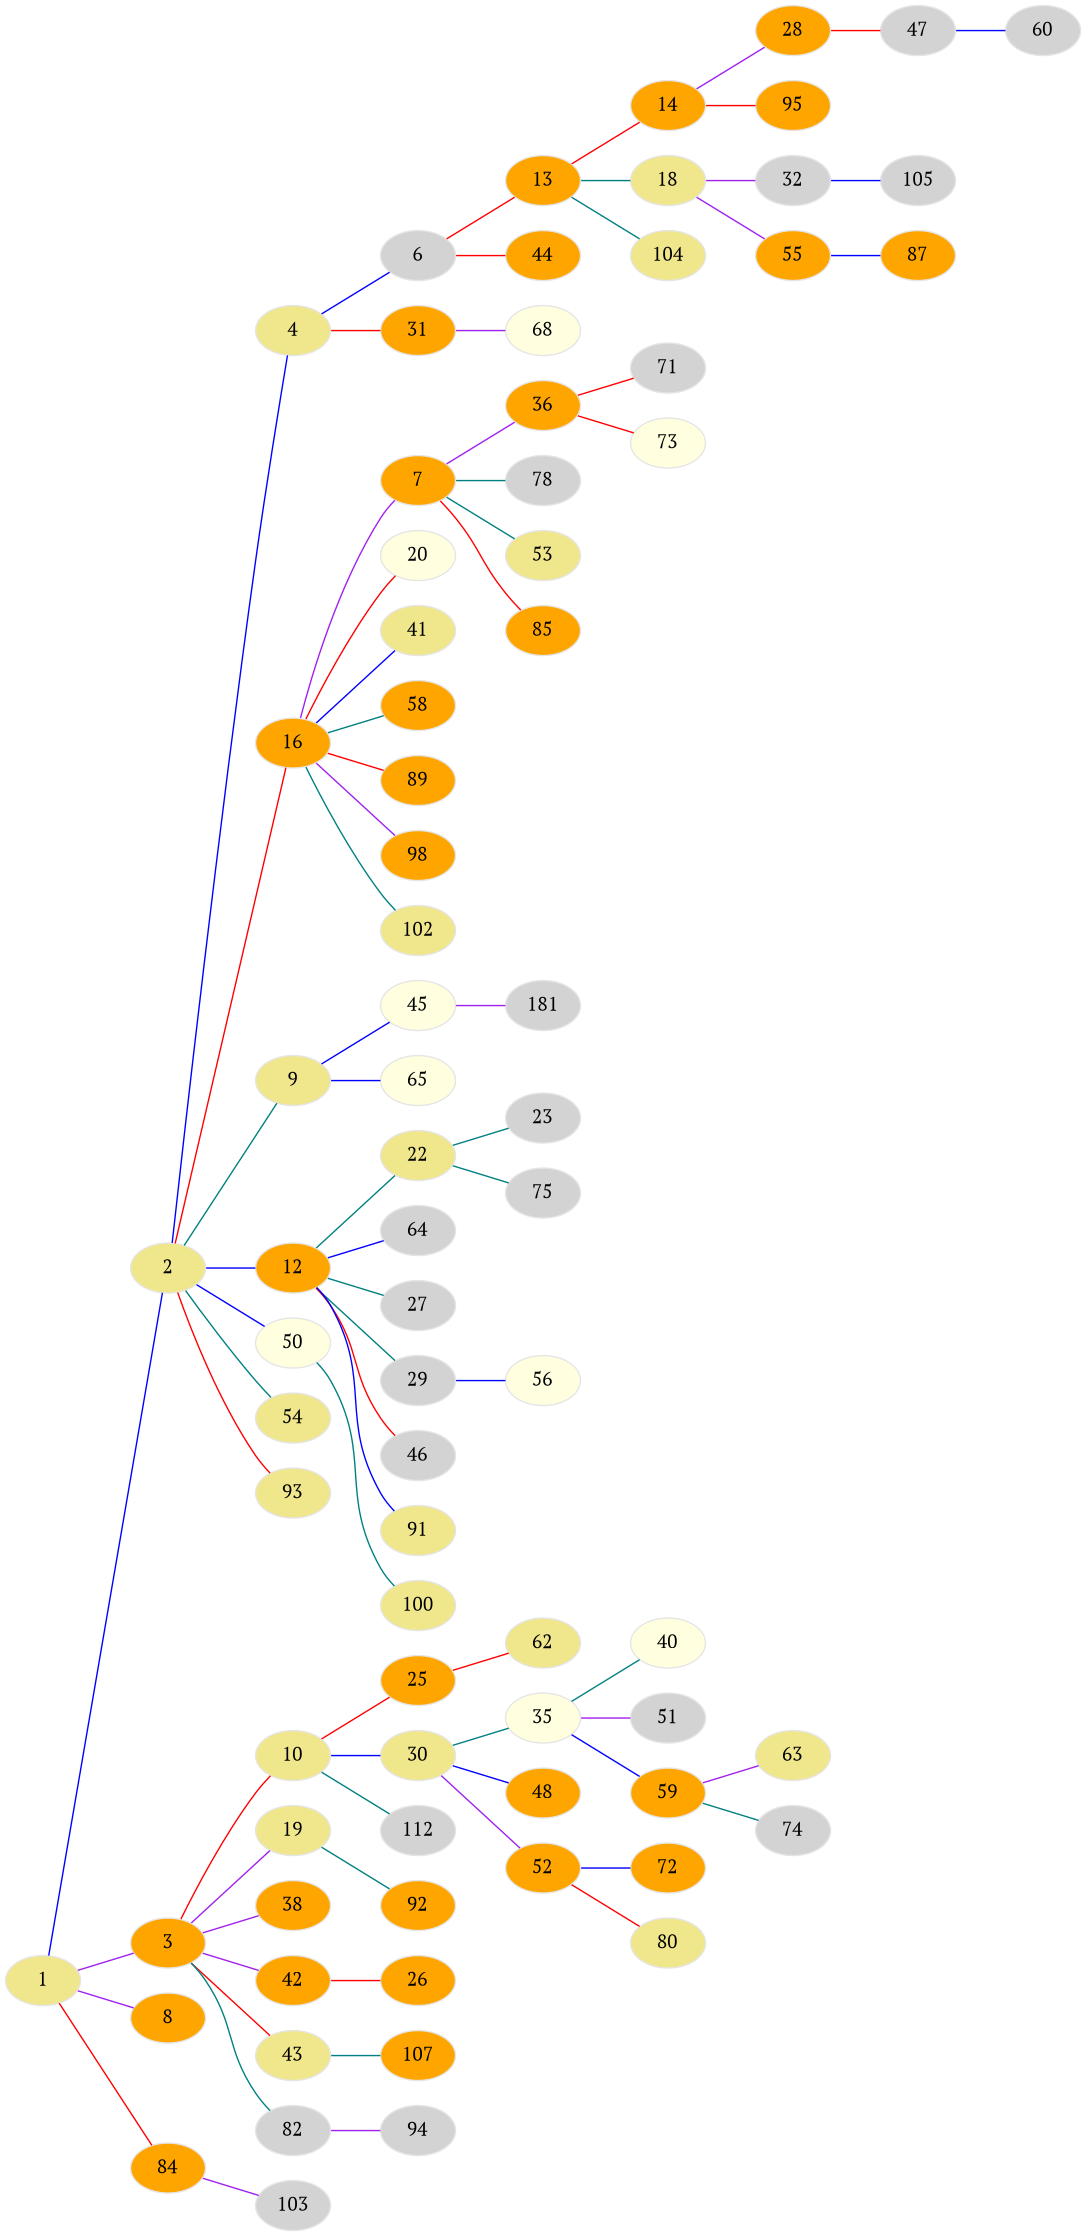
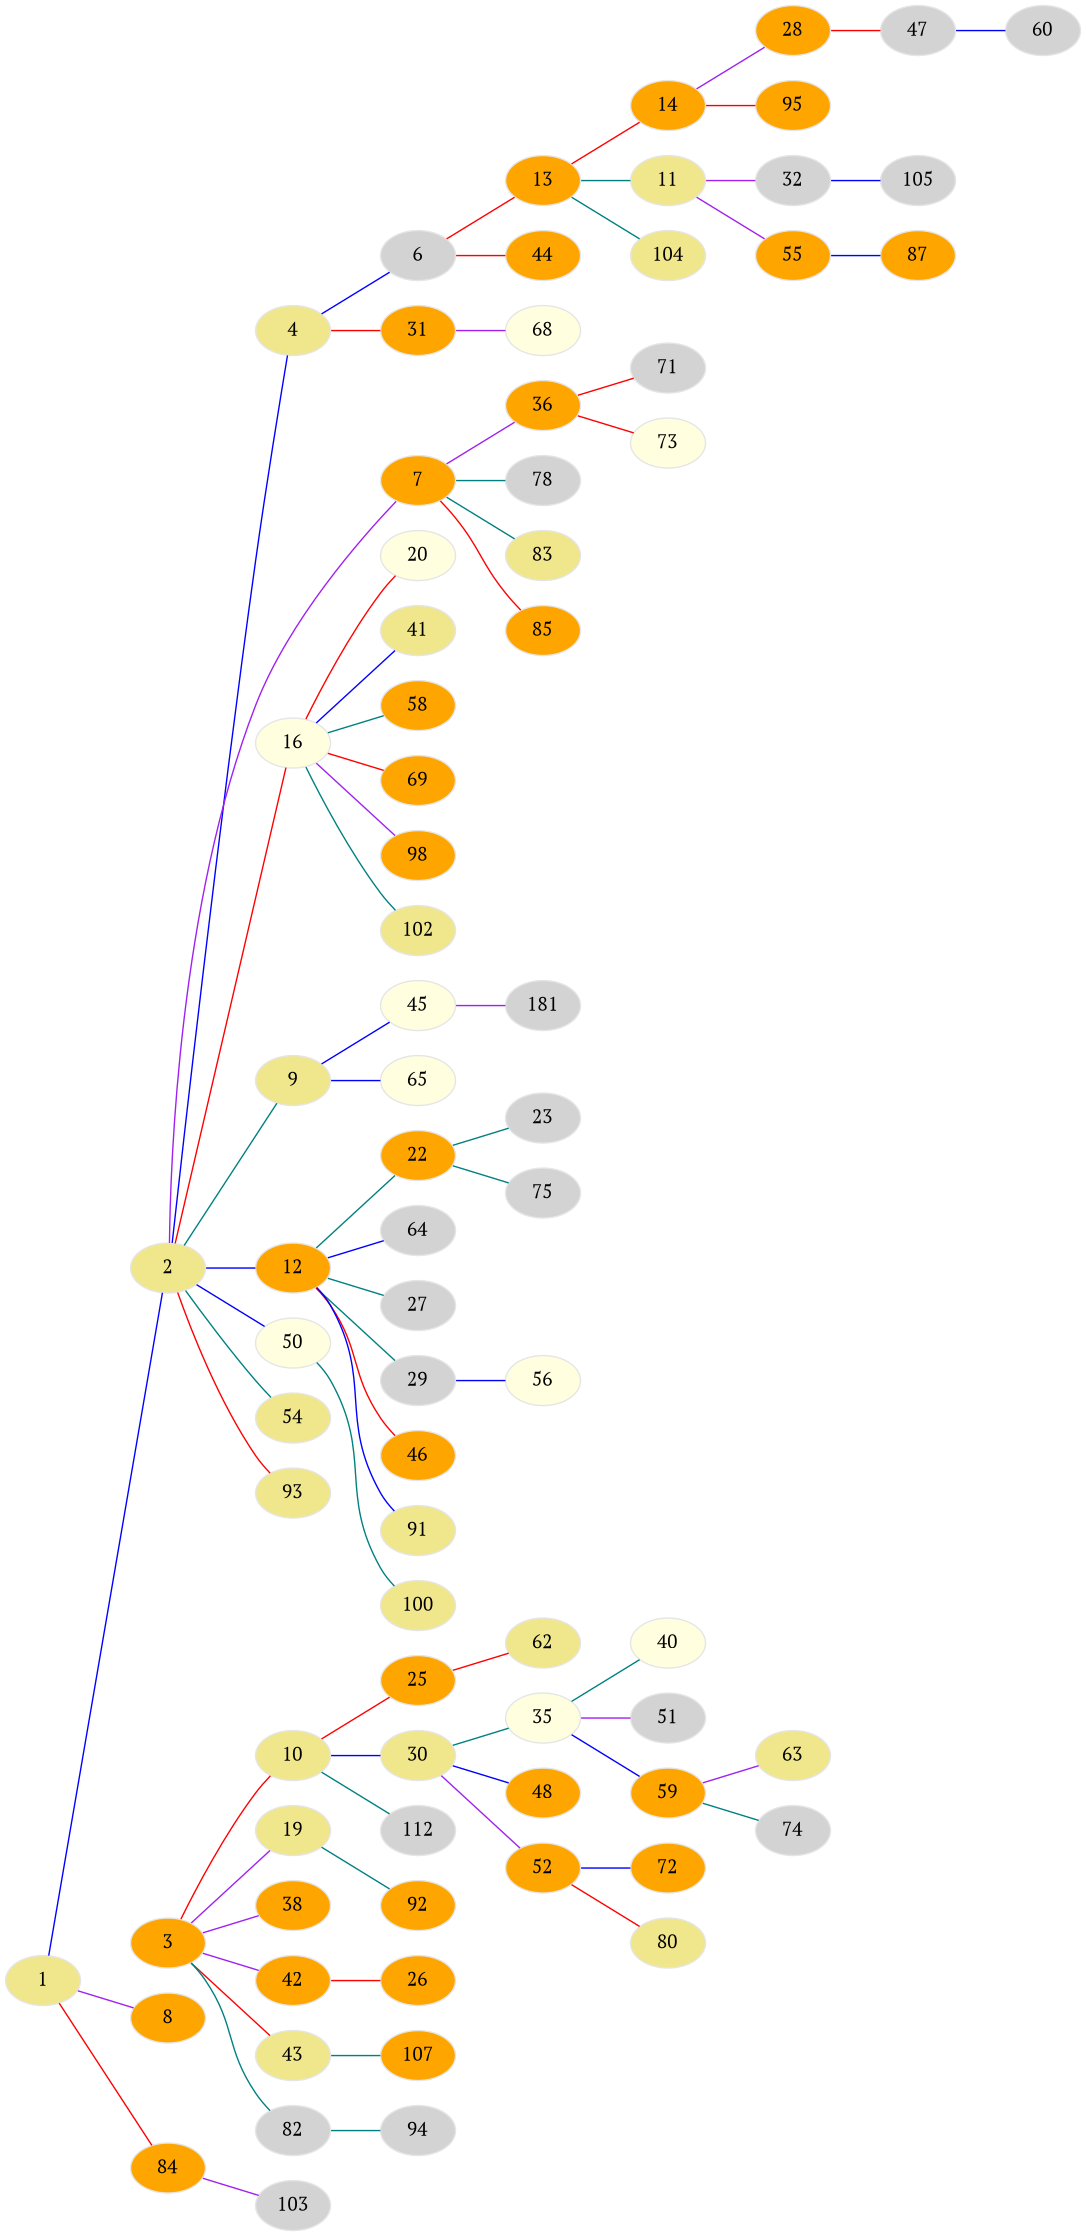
node "18": label "18" -> "11"
node "53": label "53" -> "83"
edge "7" -- "16": now "7" -- "2"
node "16": fillcolor orange -> lightyellow
node "89": label "89" -> "69"
node "22": fillcolor khaki -> orange
node "46": fillcolor lightgrey -> orange
edge "3" -- "1": removed
edge "82" -- "94": color purple -> teal
